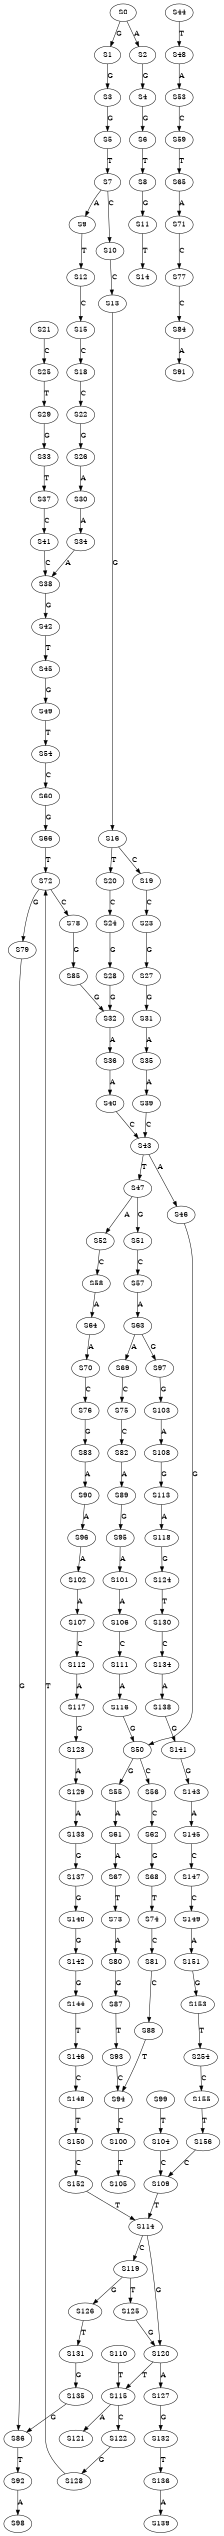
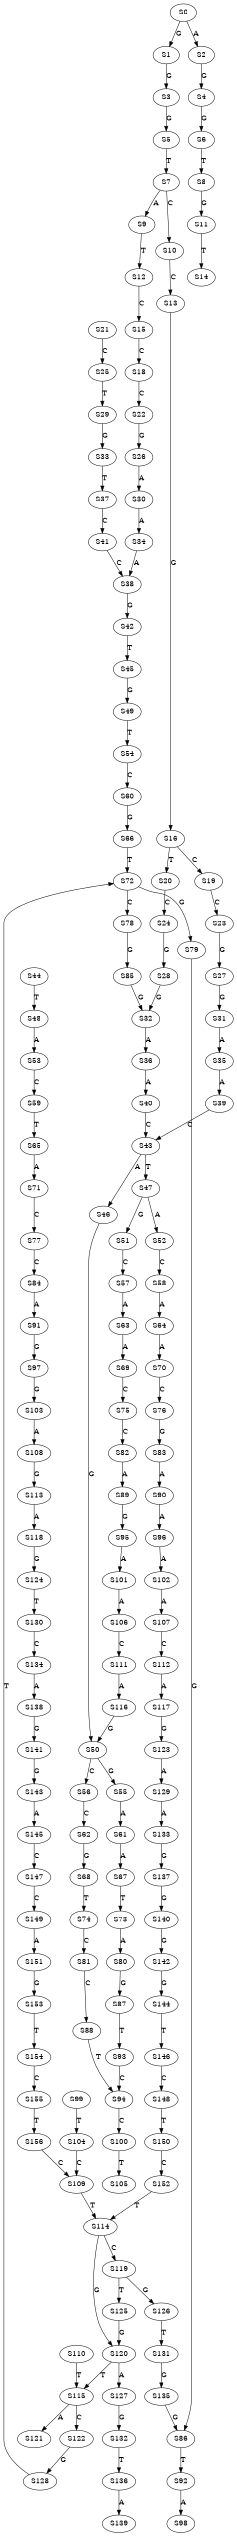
edge "S63" -> "S97": now "S91" -> "S97"
node "S254": label "S254" -> "S154"
